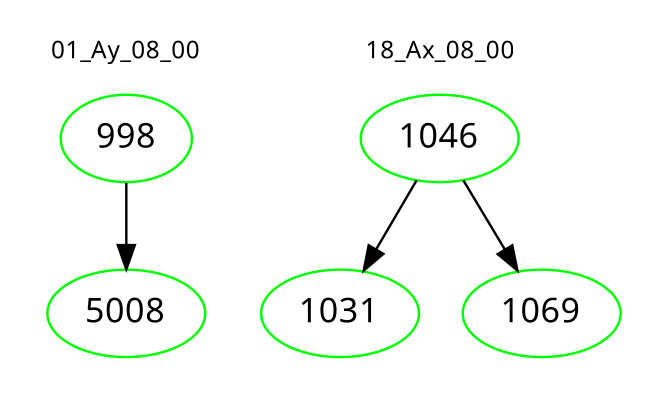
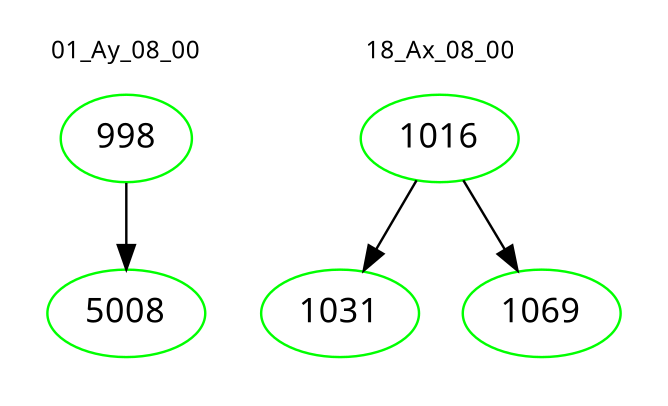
node "1046": label "1046" -> "1016"
